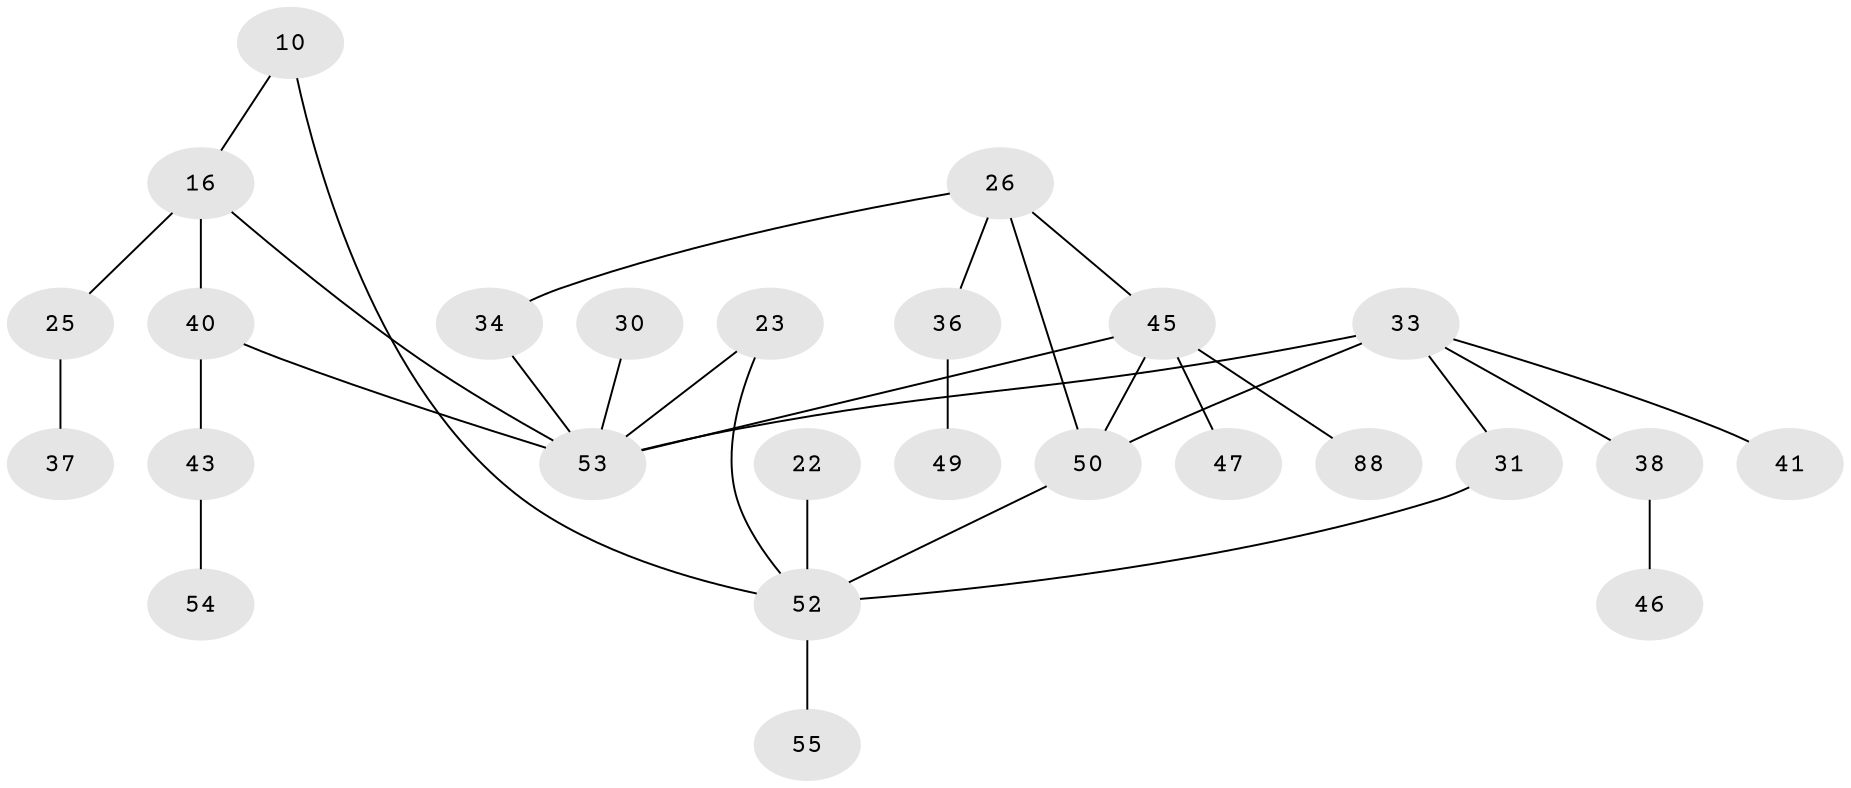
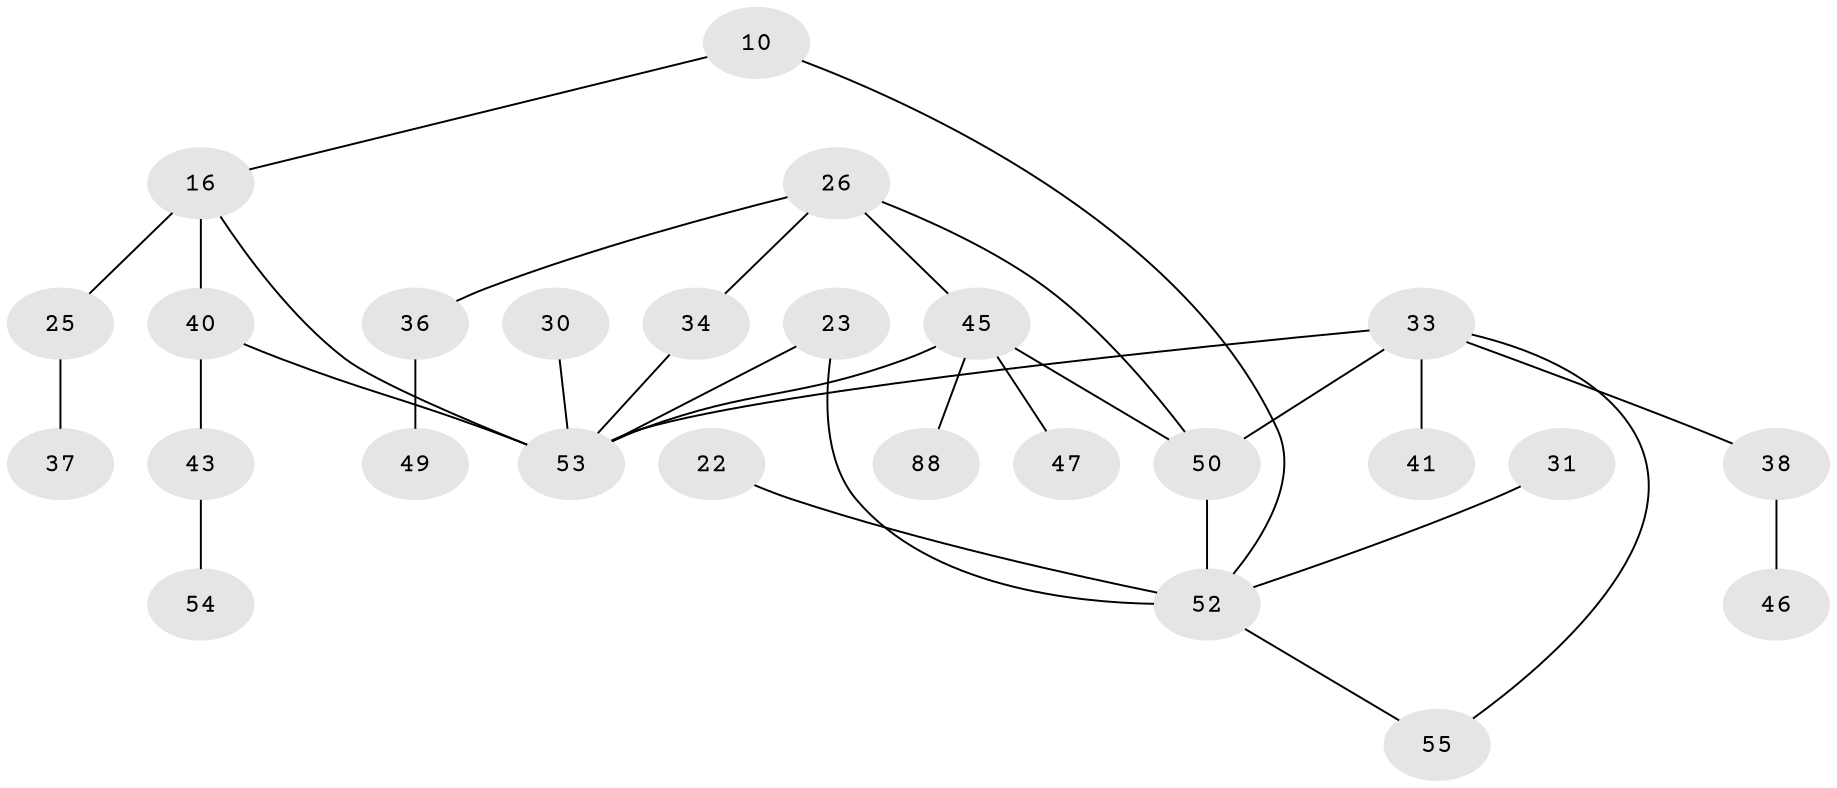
edge "33" -- "31": now "33" -- "55"
